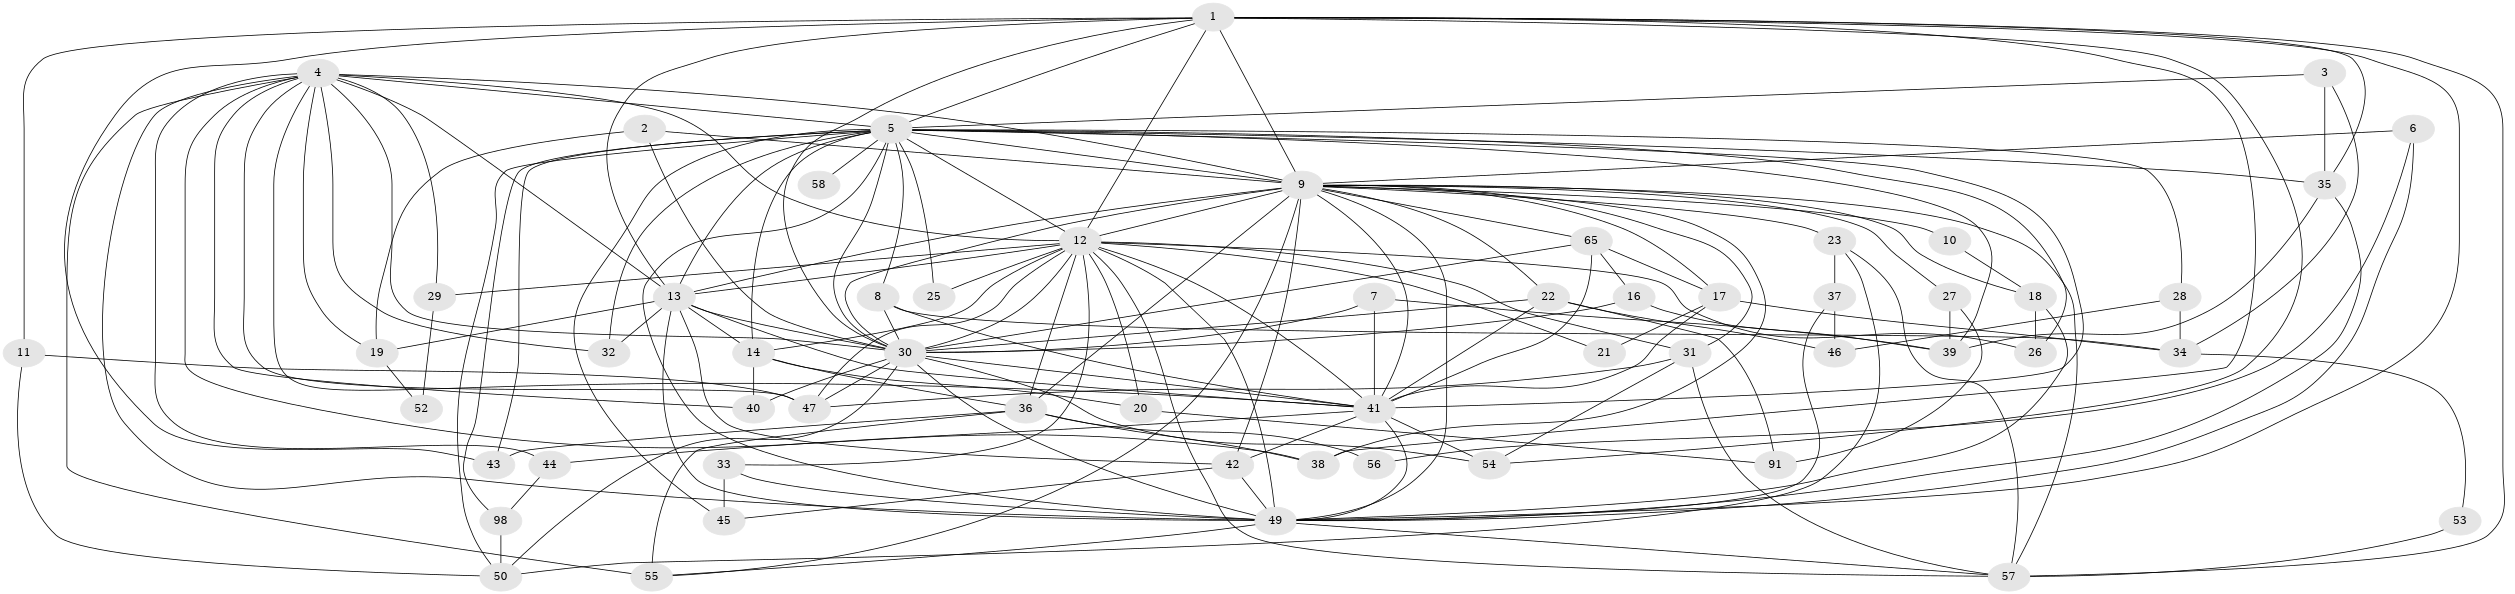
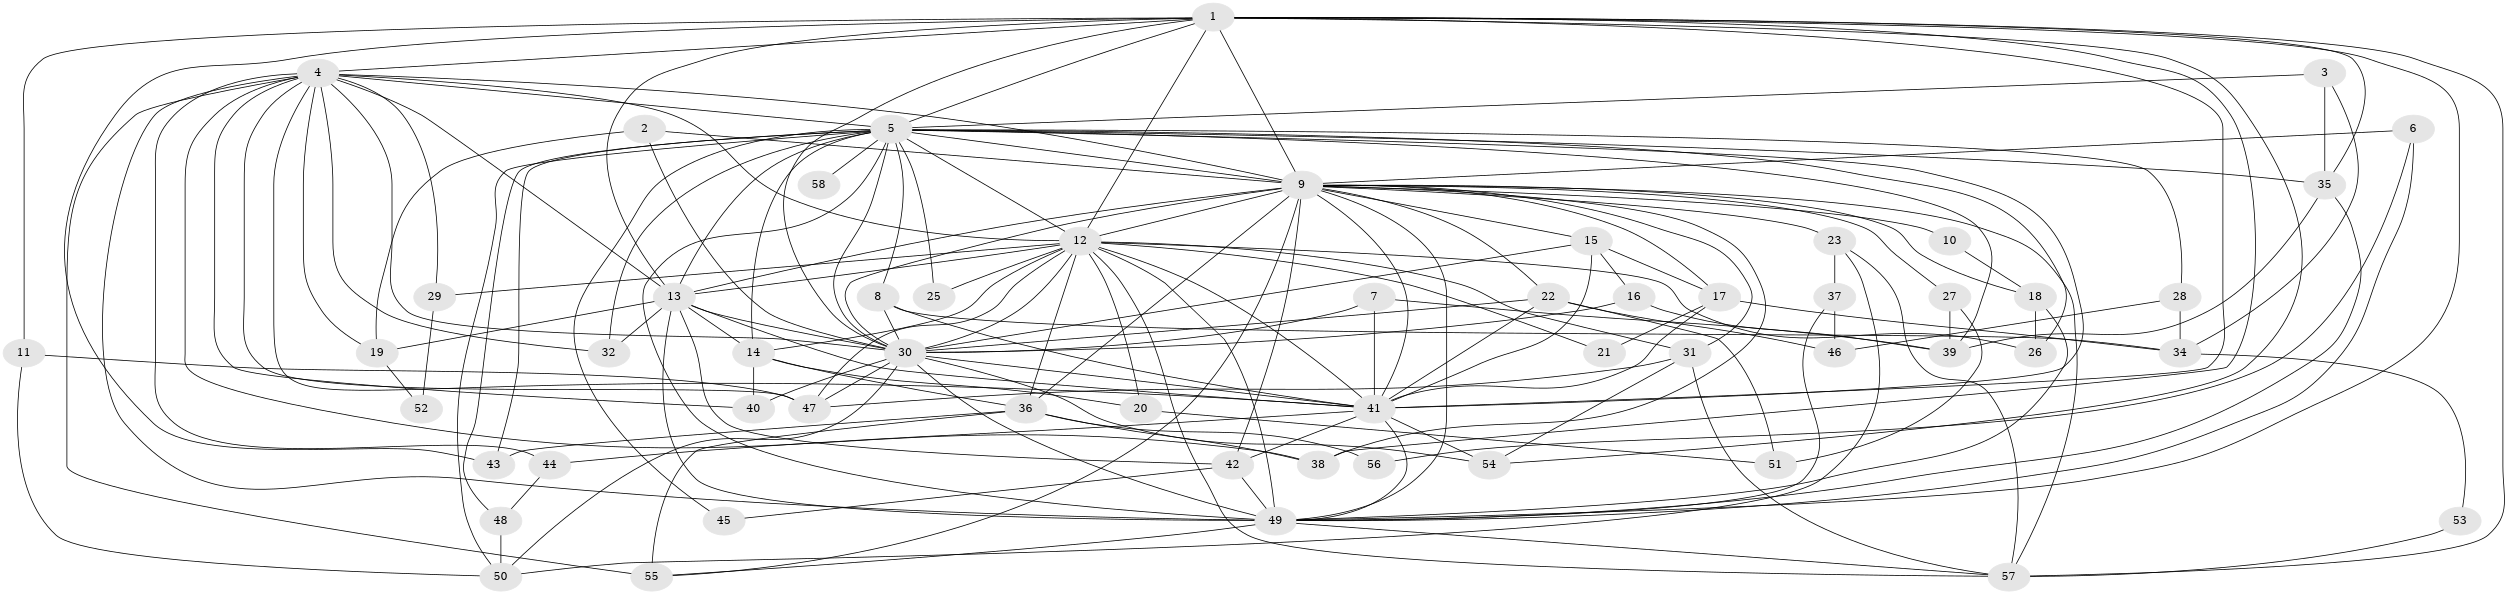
edge "1" -- "4": added
edge "1" -- "41": added
node "65": label "65" -> "15"
node "33": removed
node "91": label "91" -> "51"
node "98": label "98" -> "48"
